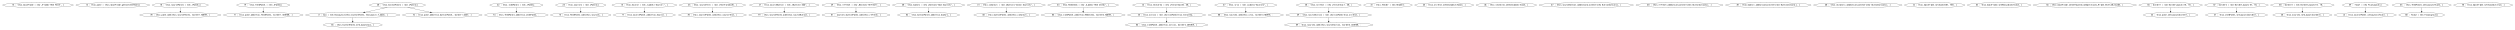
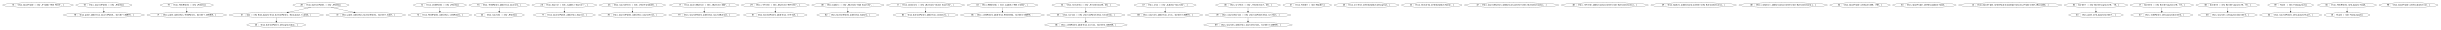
node "16 : this.pane = this.mainFrame.getContentPane()": removed
node "45 : this.srcText.setEditable(false, )": label "45 : this.srcText.setEditable(false, )" -> "45 : this.srcText.setEditable(setLayout, )"
edge "23 : this.sources = new JPanel()" -> "75 : this.feedPanel.add(this.sources, )": reversed
node "81 : sources.buttonPanel.add(this.refresh, )": label "81 : sources.buttonPanel.add(this.refresh, )" -> "81 : this.buttonPanel.add(this.refresh, )"
